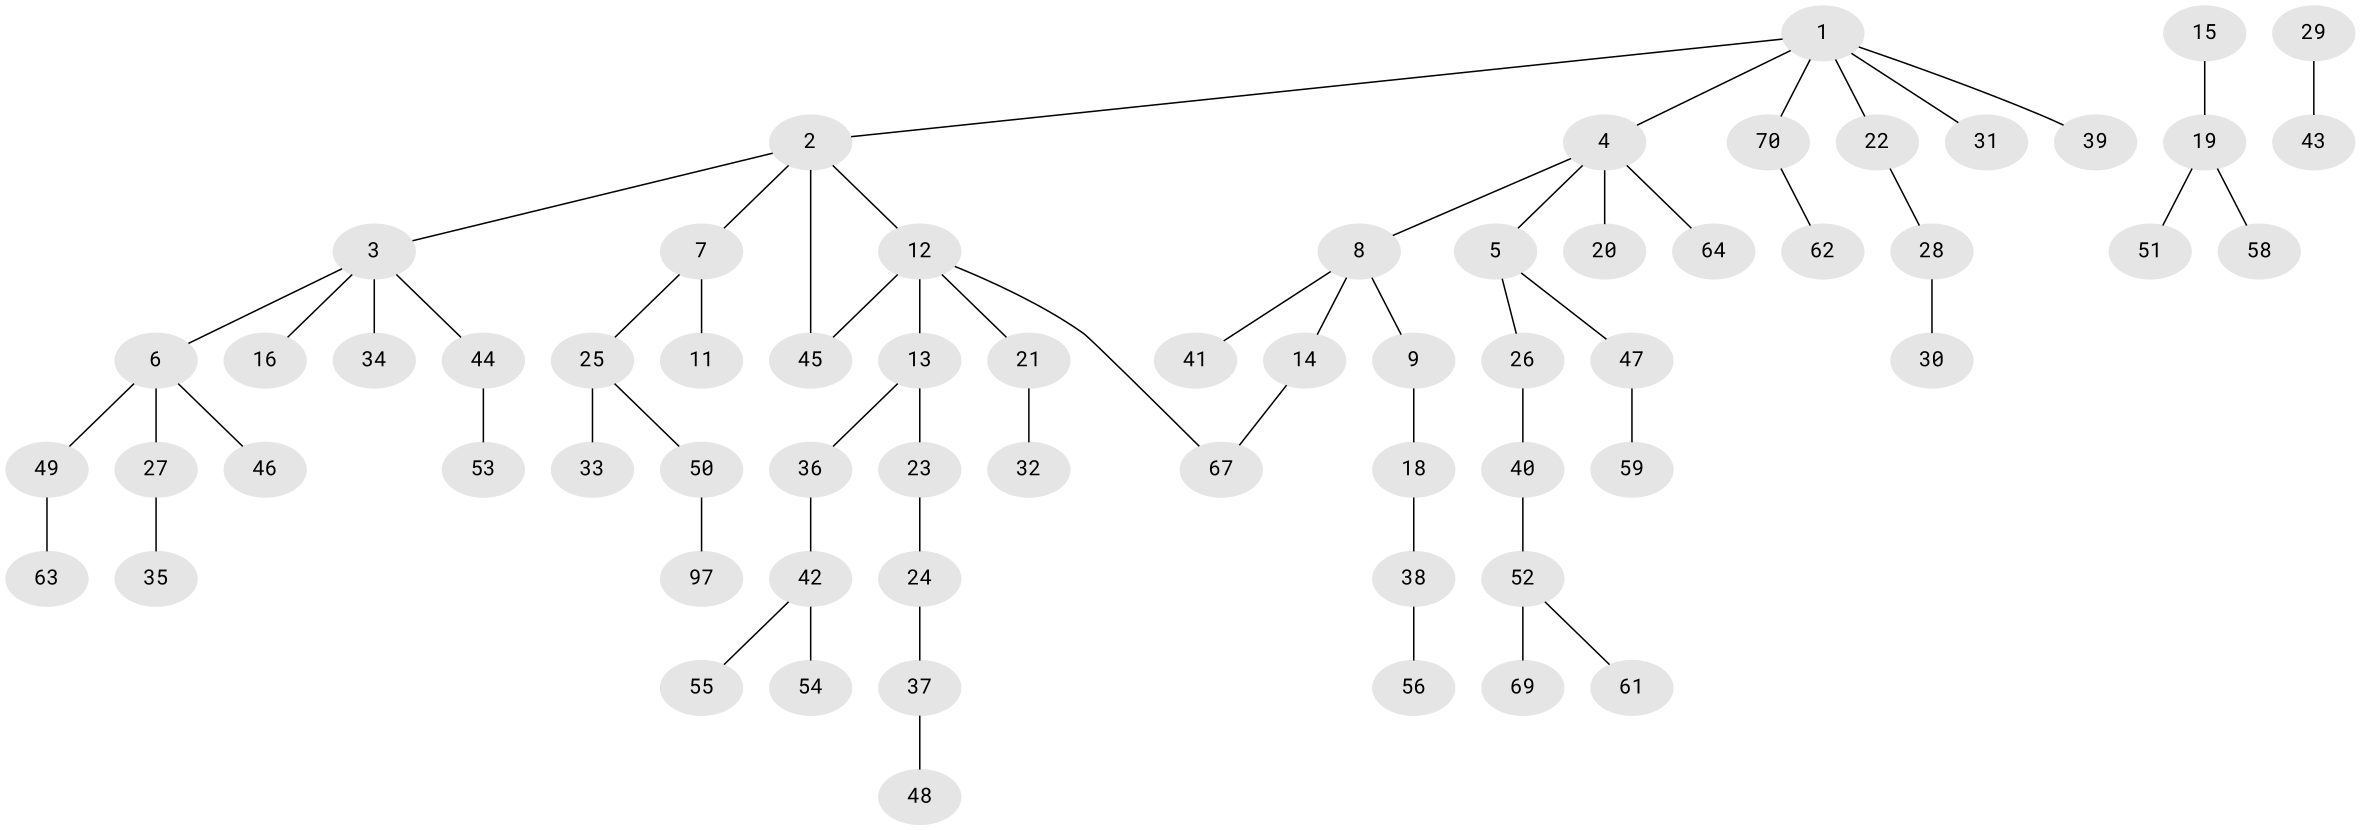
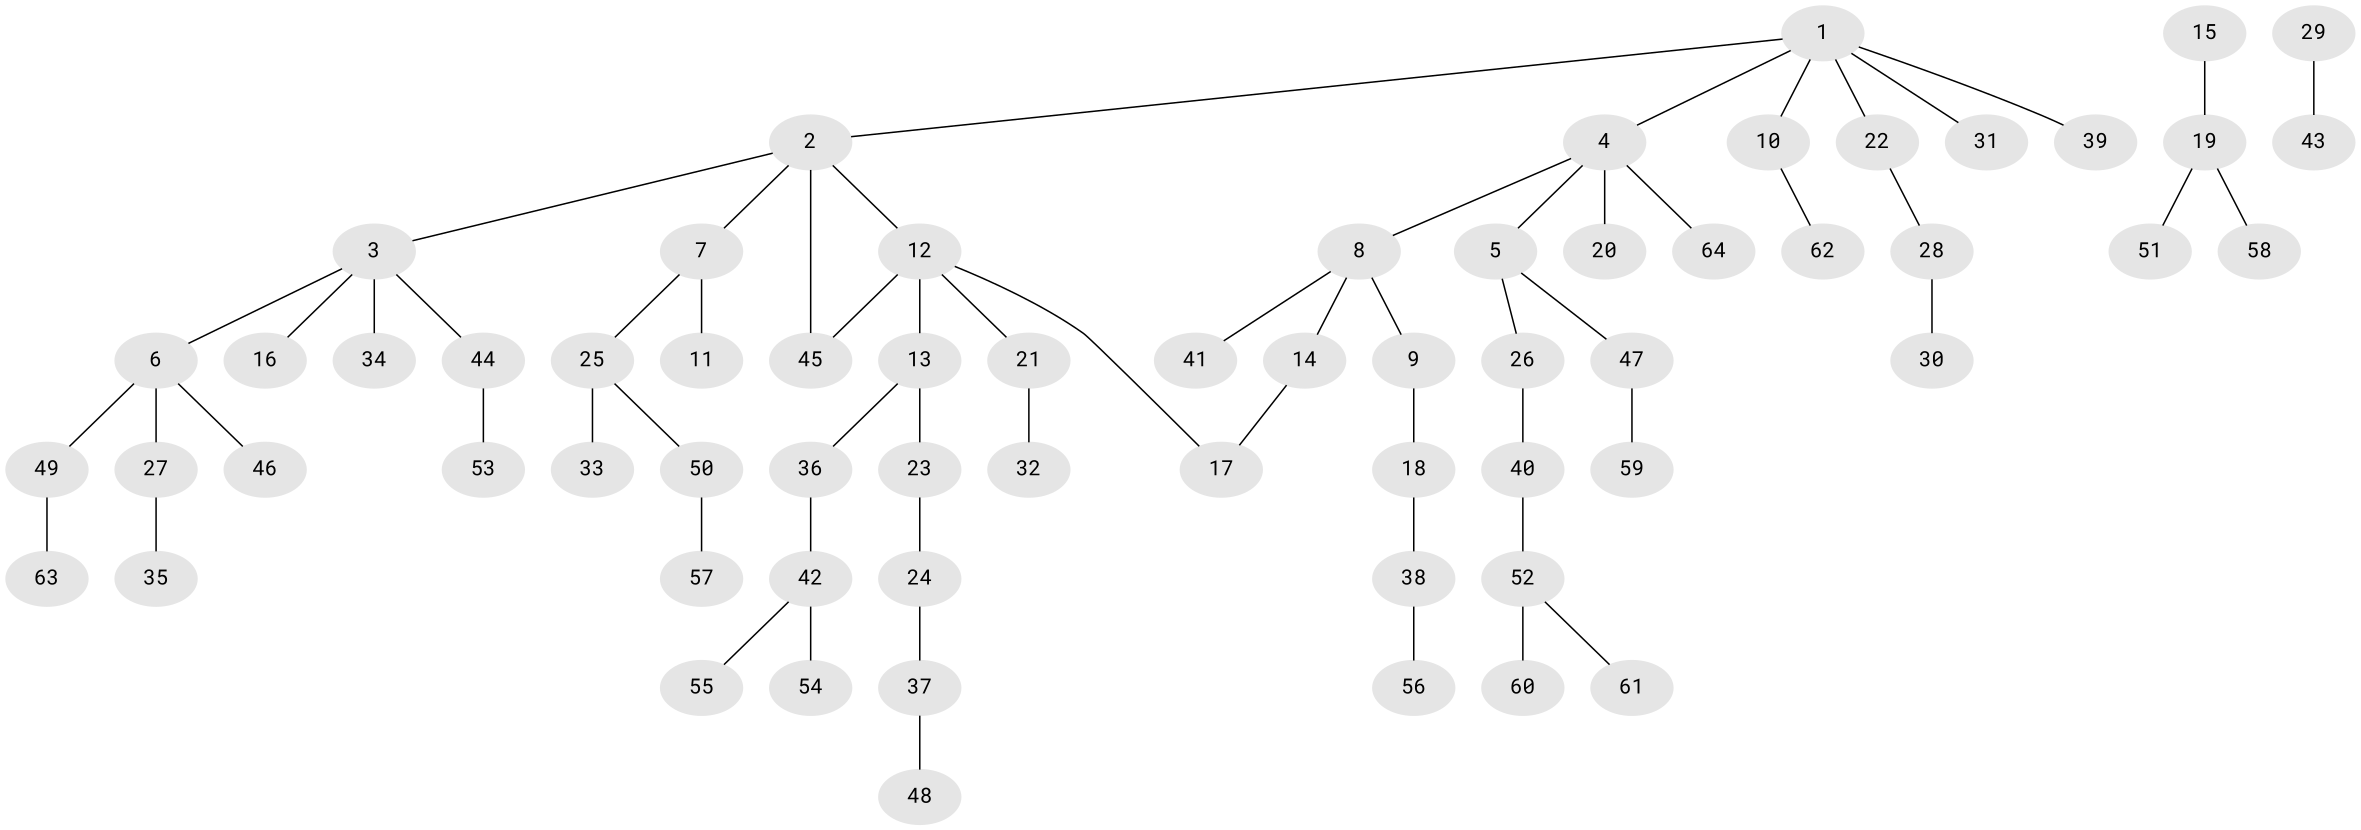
node "70": label "70" -> "10"
node "67": label "67" -> "17"
node "97": label "97" -> "57"
node "69": label "69" -> "60"
